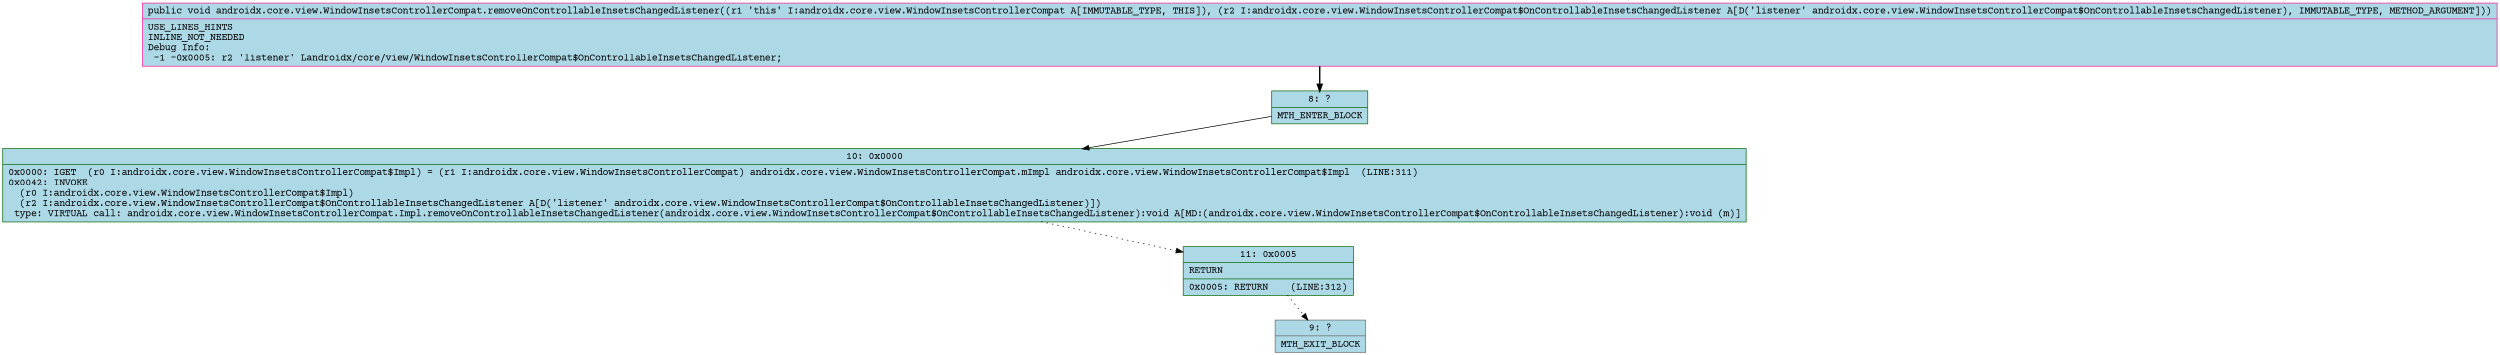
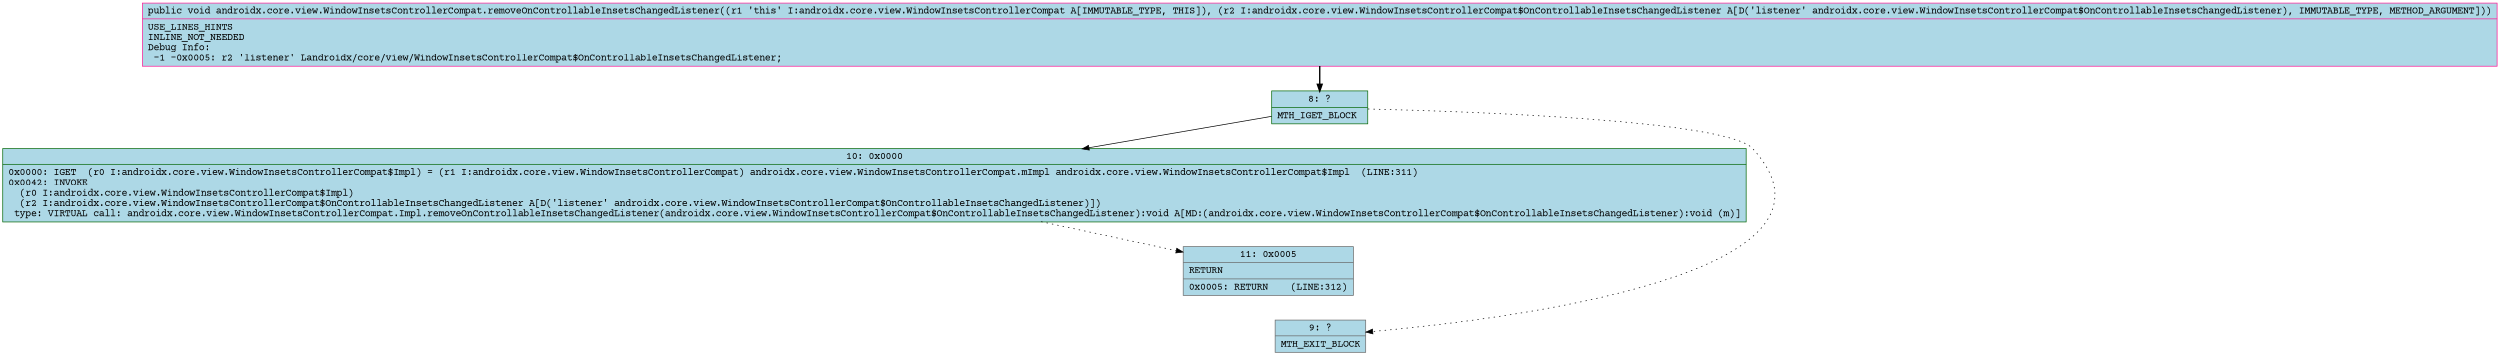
node "8: ?": text "MTH_ENTER_BLOCK" -> "MTH_IGET_BLOCK"
node "11: 0x0005": color darkgreen -> gray40
edge "11: 0x0005" -> "9: ?": now "8: ?" -> "9: ?"
